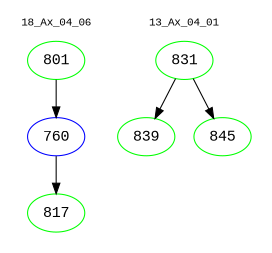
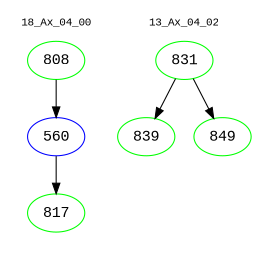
cluster "18_Ax_04_06": label "18_Ax_04_06" -> "18_Ax_04_00"
cluster "13_Ax_04_01": label "13_Ax_04_01" -> "13_Ax_04_02"
node "801": label "801" -> "808"
node "760": label "760" -> "560"
node "845": label "845" -> "849"
